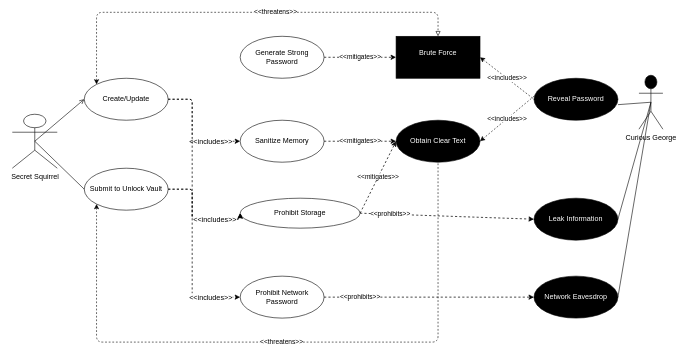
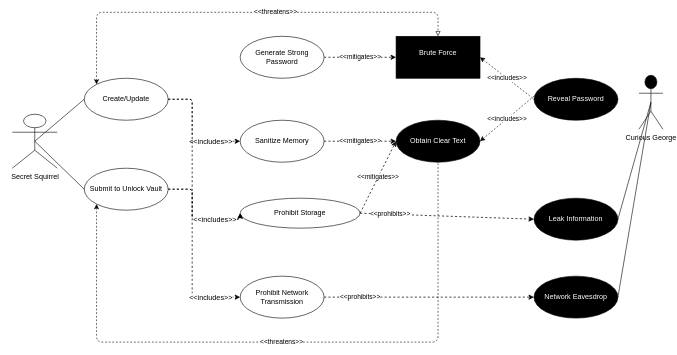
edge "Secret Squirrel" -> "Create/Update": arrowhead open -> none
edge "Reveal Password" -- "Curious George": removed
node "Prohibit Network Password": label "Prohibit Network Password" -> "Prohibit Network Transmission"
